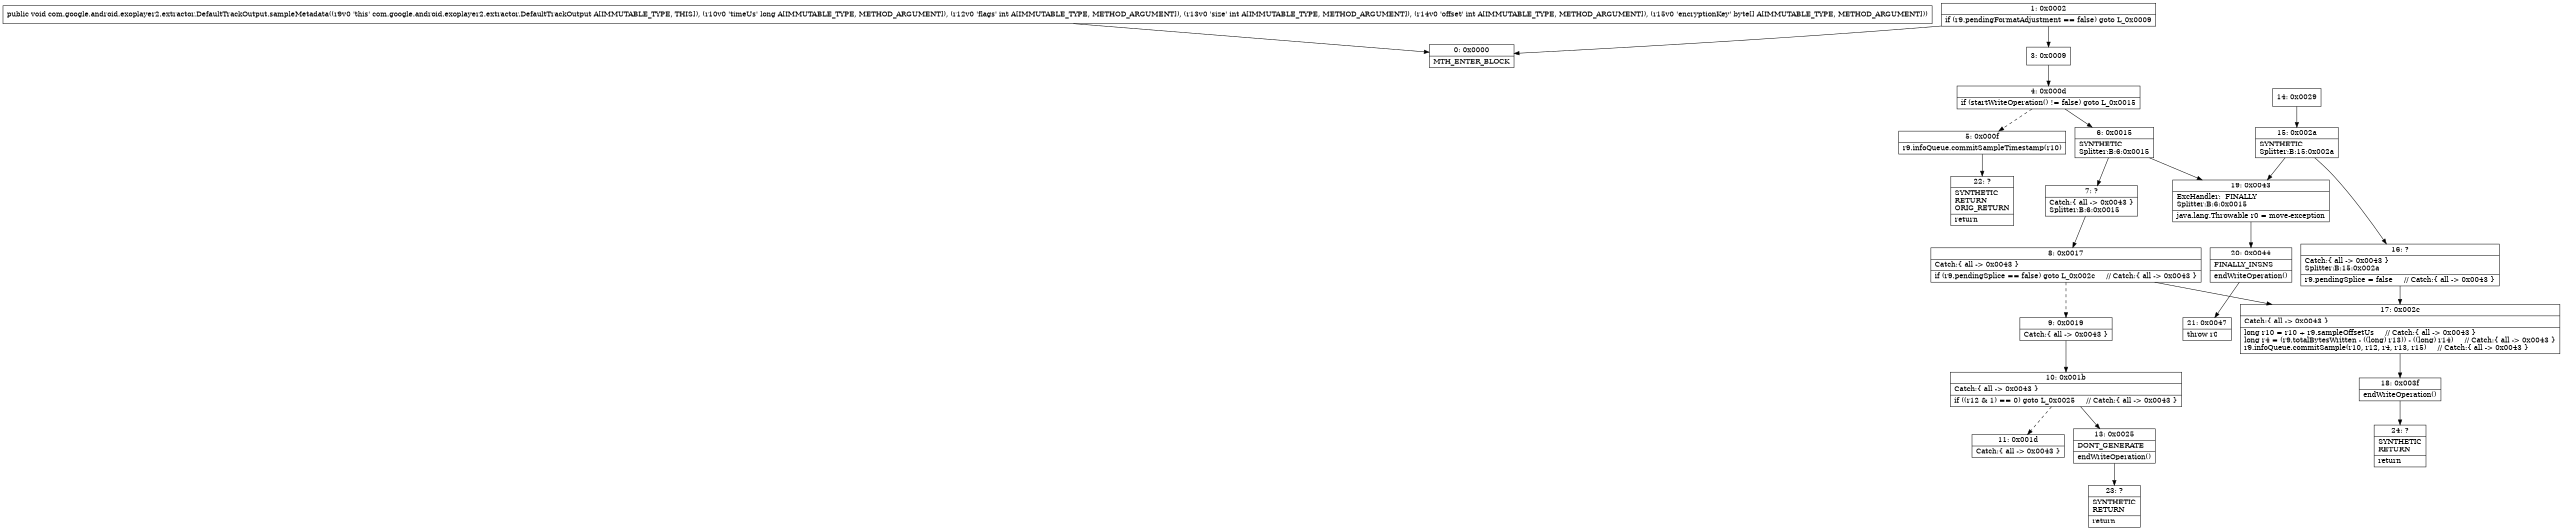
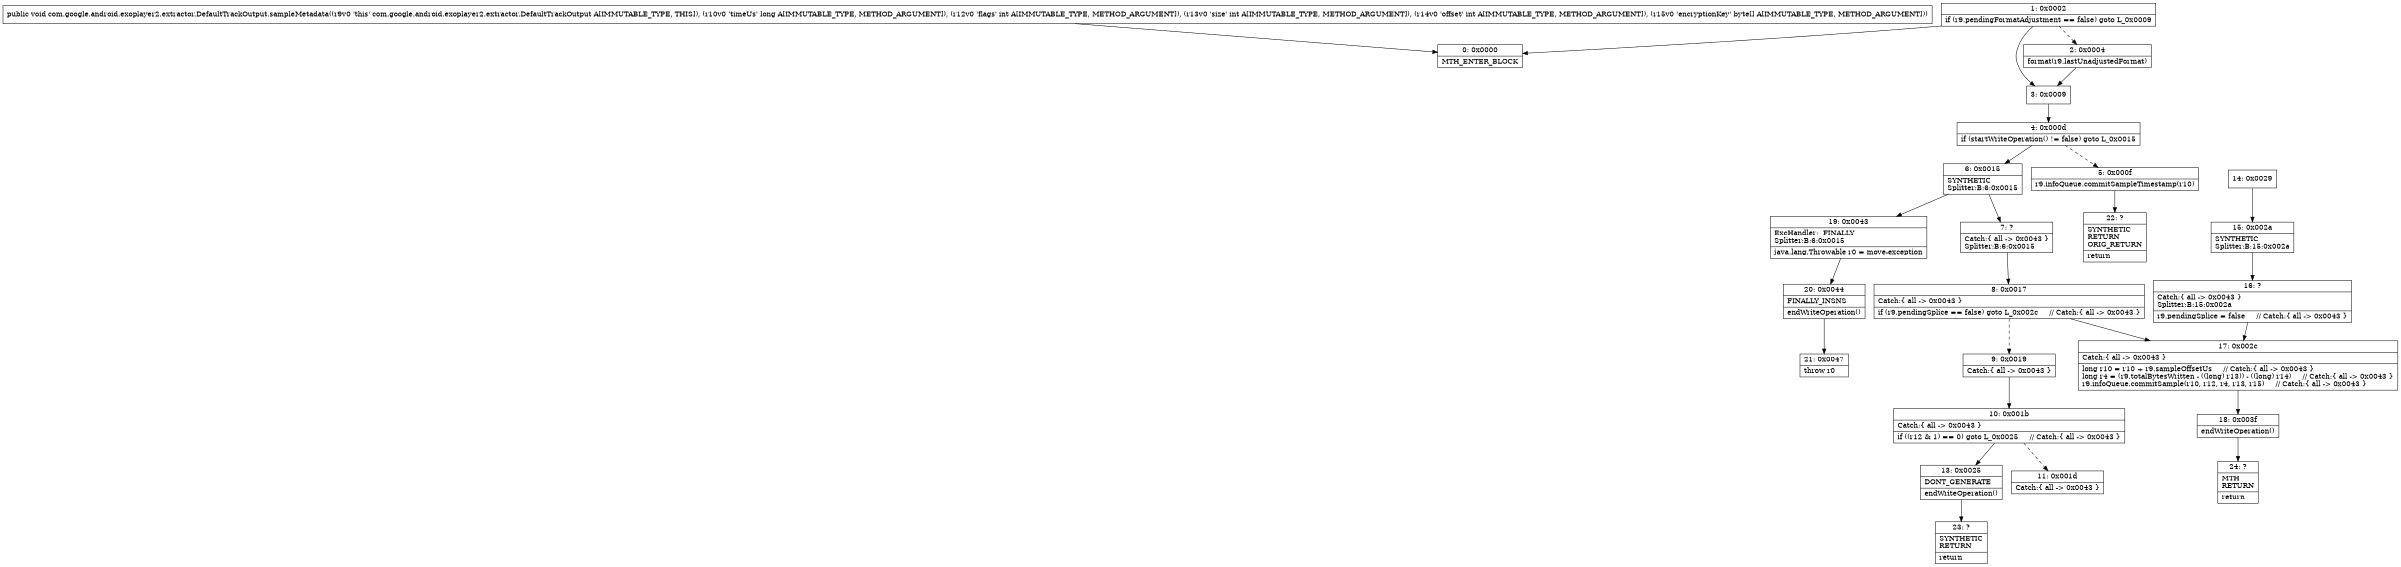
node "2: 0x0004": added
edge "15: 0x002a" -> "19: 0x0043": removed
node "24: ?": text "SYNTHETIC" -> "MTH"
